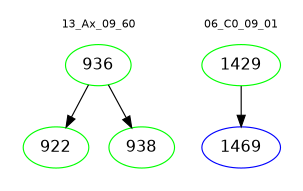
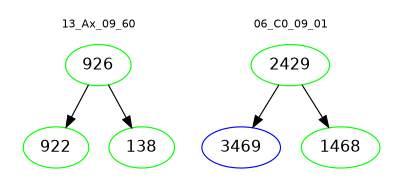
node "936": label "936" -> "926"
node "1429": label "1429" -> "2429"
node "938": label "938" -> "138"
node "1469": label "1469" -> "3469"
node "1468": added
